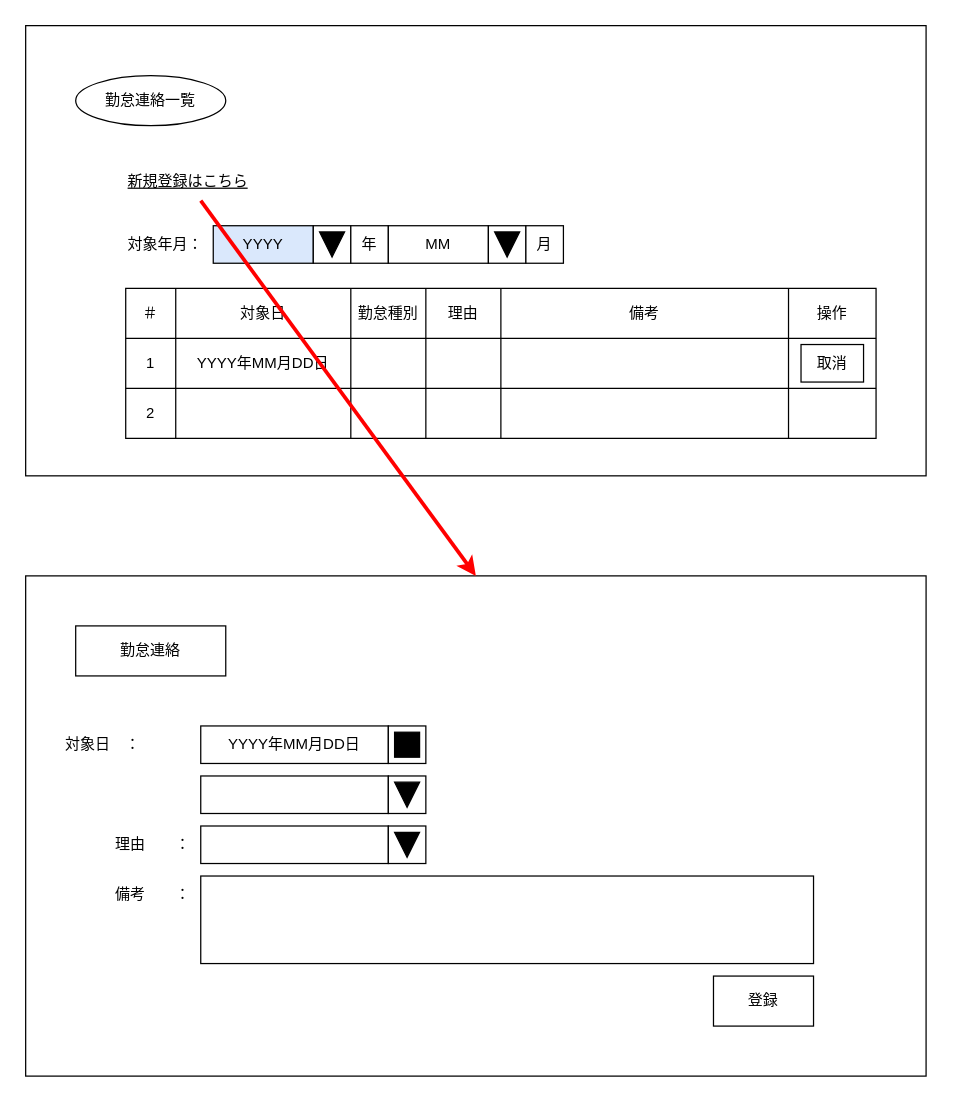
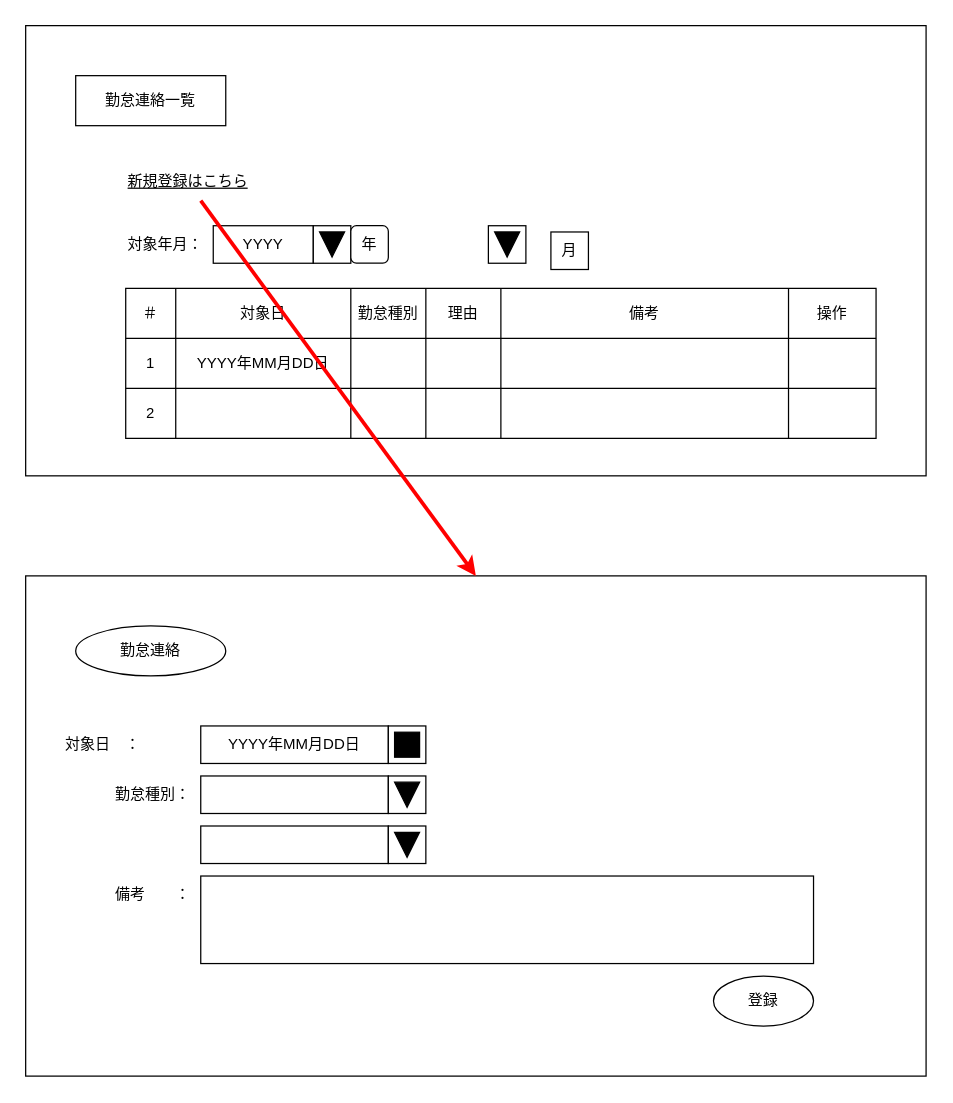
node "勤怠連絡一覧": shape ellipse -> rectangle
node "YYYY": fillcolor #dae8fc -> #ffffff
node "年": shape rectangle -> rounded rectangle
node "MM": removed
node "月": moved (544, 244) -> (569, 251)
node "取消": removed
node "勤怠連絡": shape rectangle -> ellipse
node "勤怠種別：": added
node "理由 ：": removed
node "登録": shape rectangle -> ellipse
